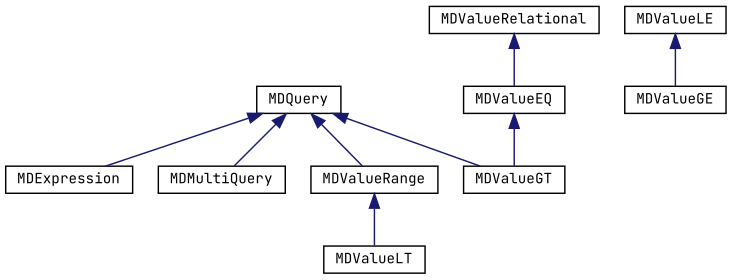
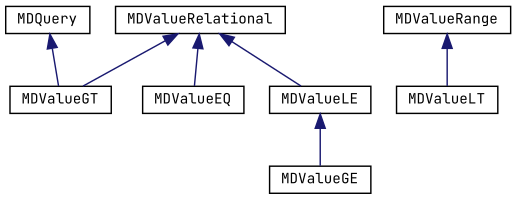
edge "MDValueLE" -> "MDValueRelational": added
edge "MDValueRange" -> "MDQuery": removed
edge "MDValueGT" -> "MDValueEQ": now "MDValueGT" -> "MDValueRelational"
node "MDExpression": removed
node "MDMultiQuery": removed
